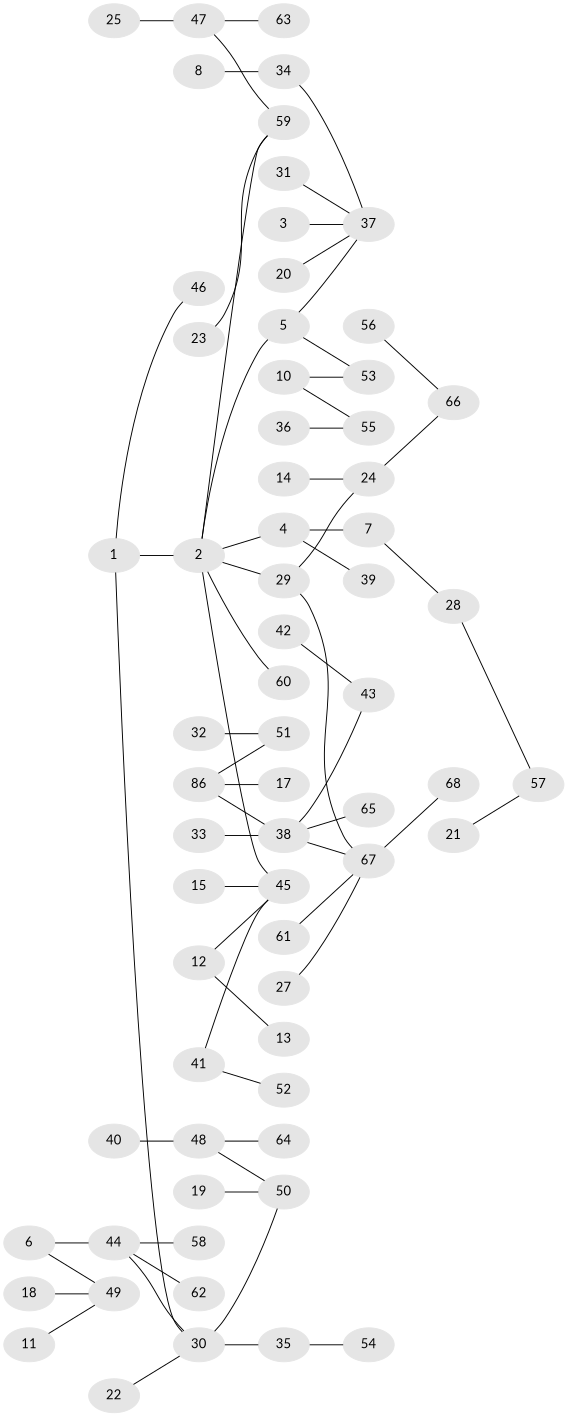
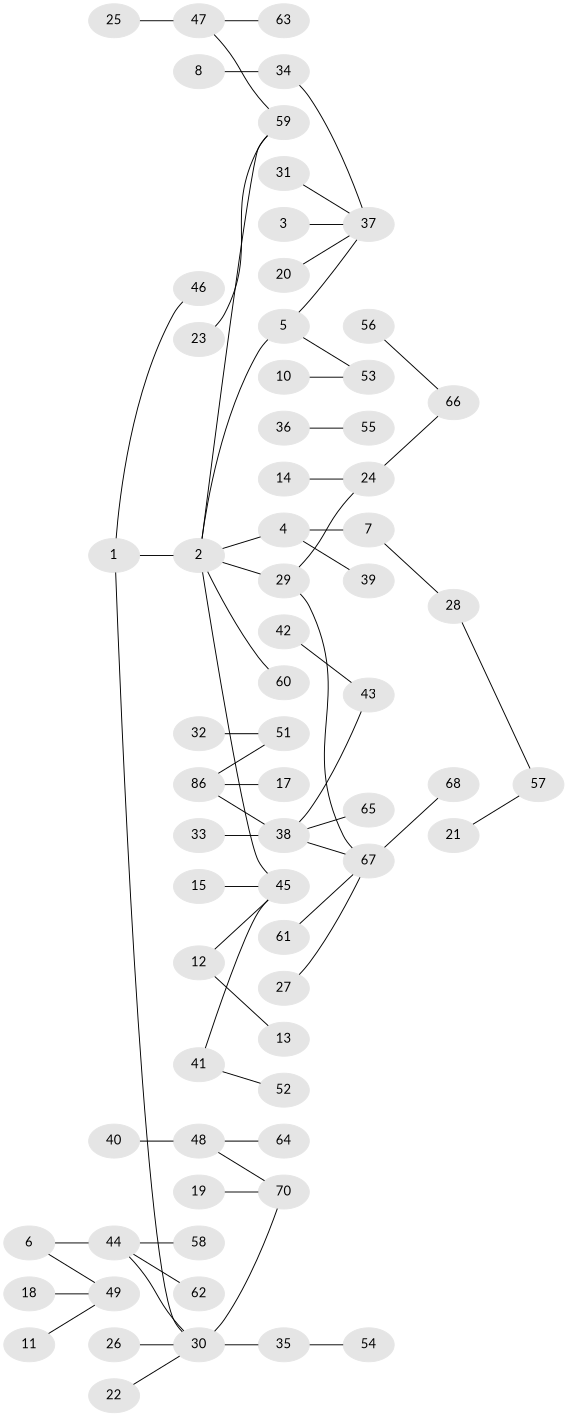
edge "10" -- "55": removed
node "50": label "50" -> "70"
node "26": added
